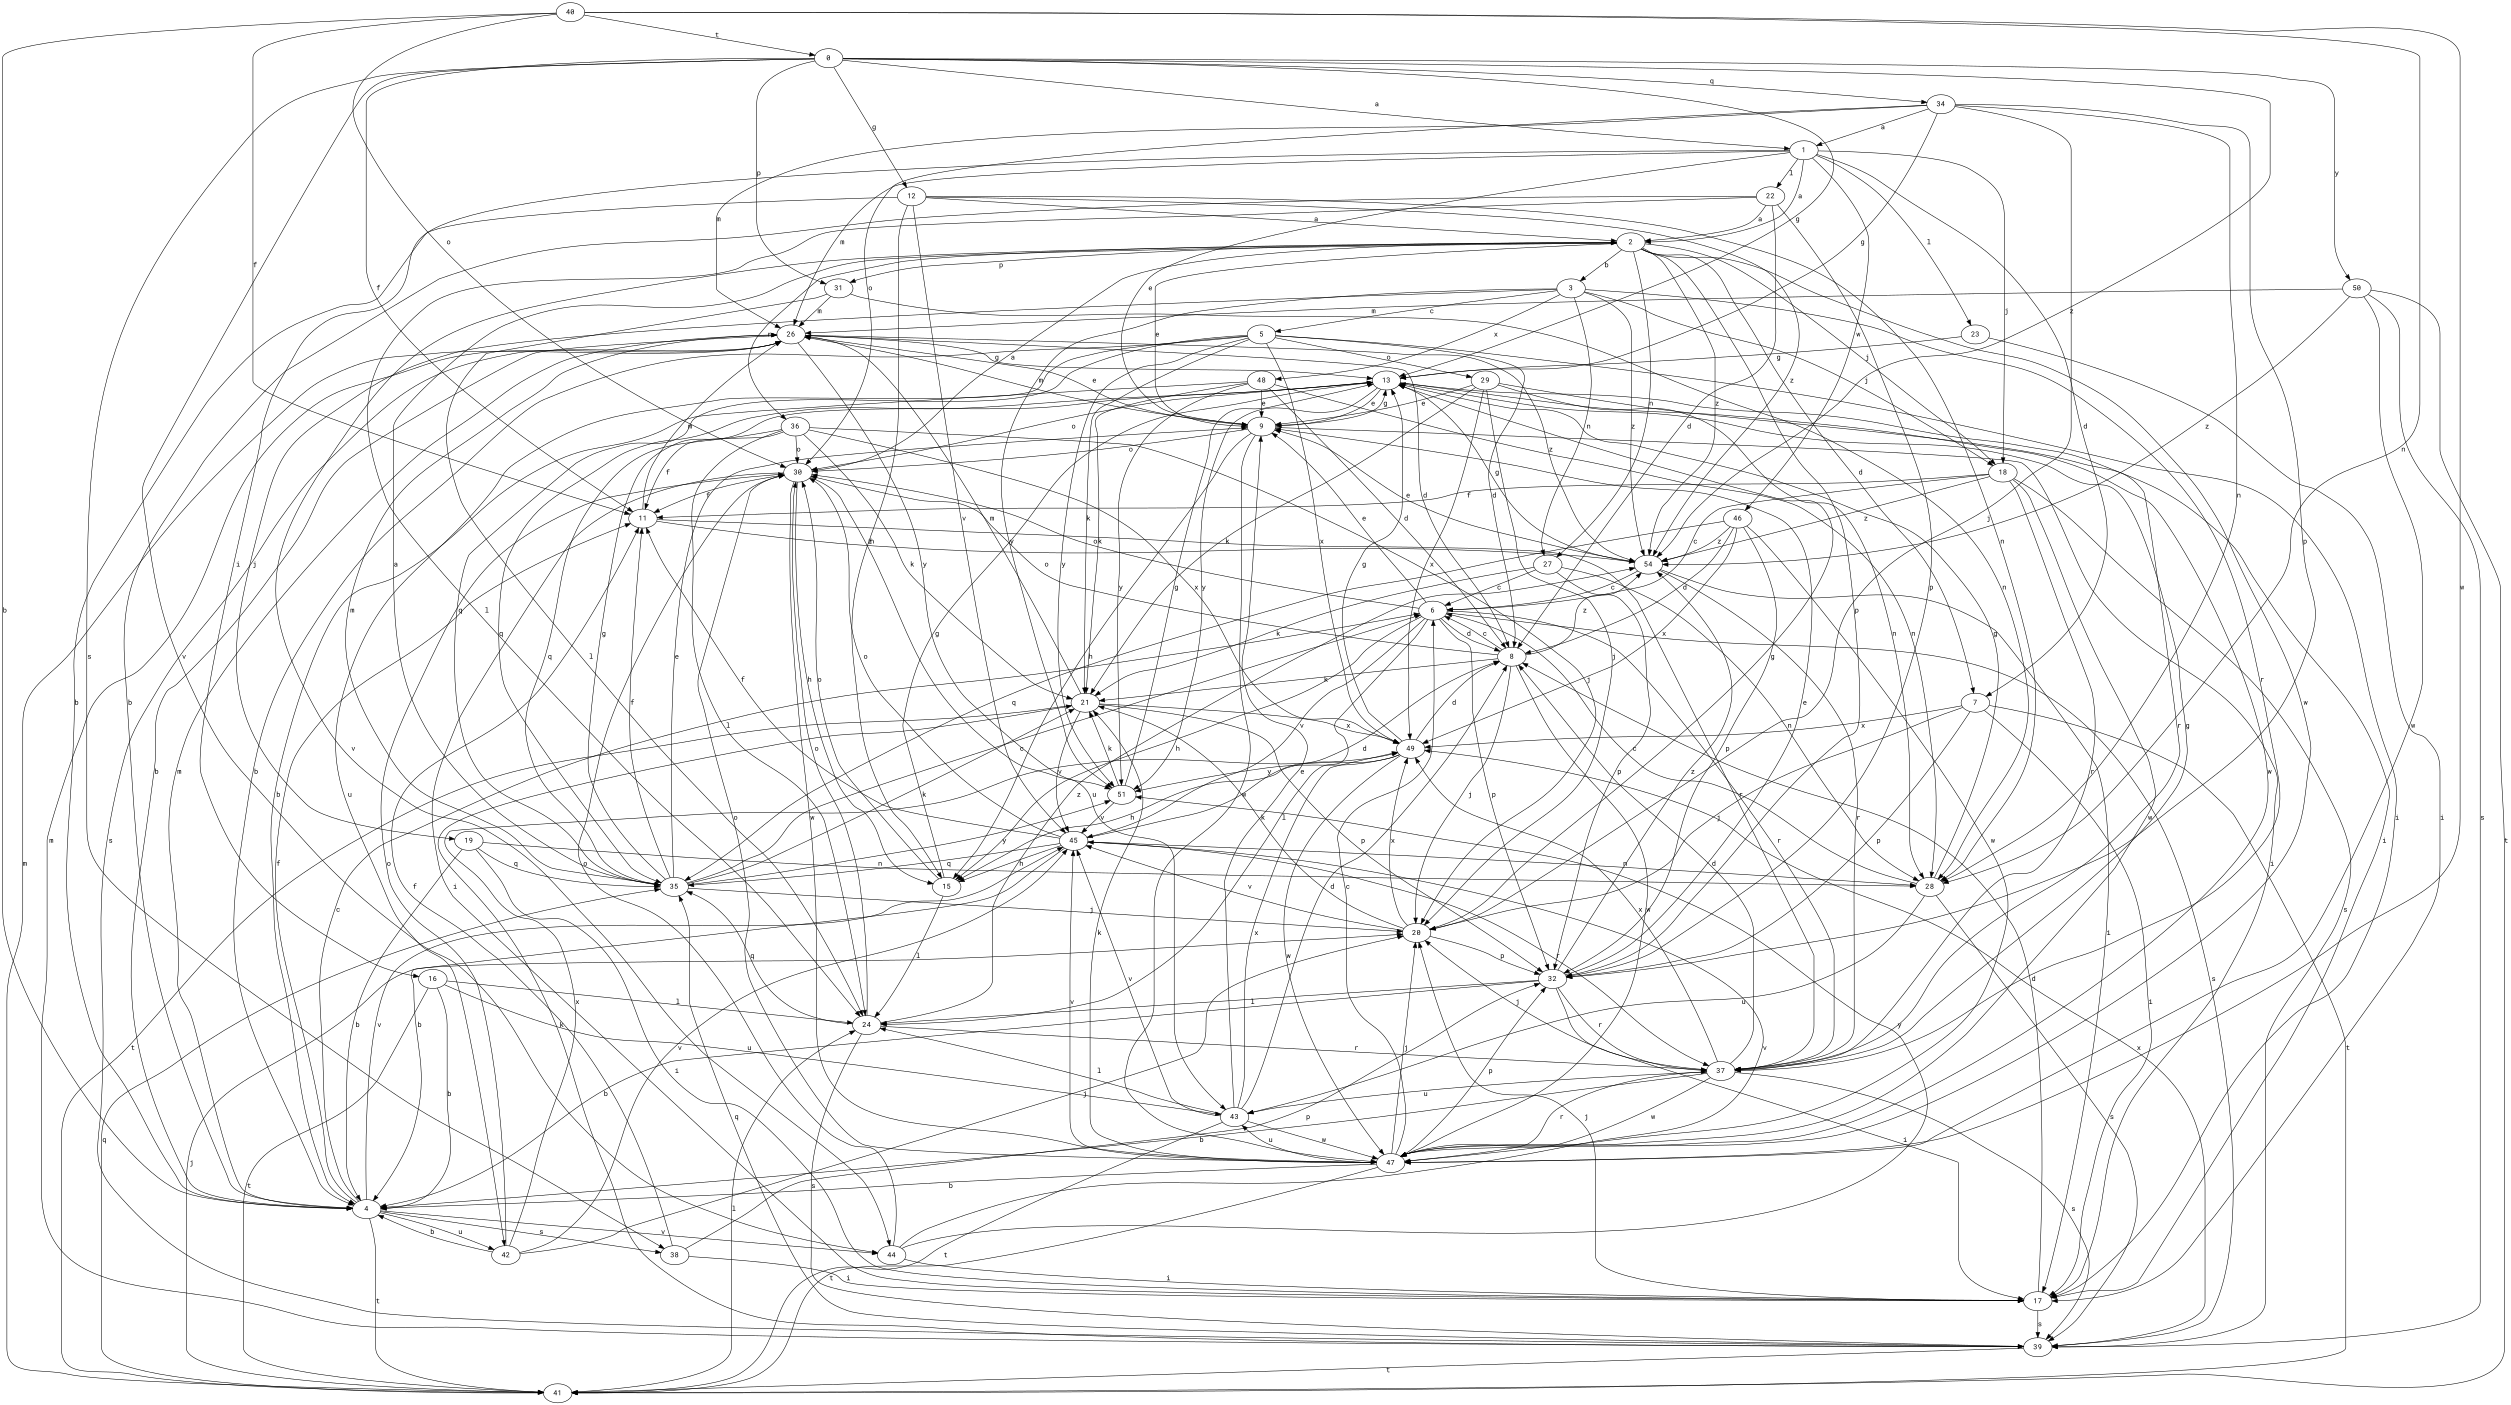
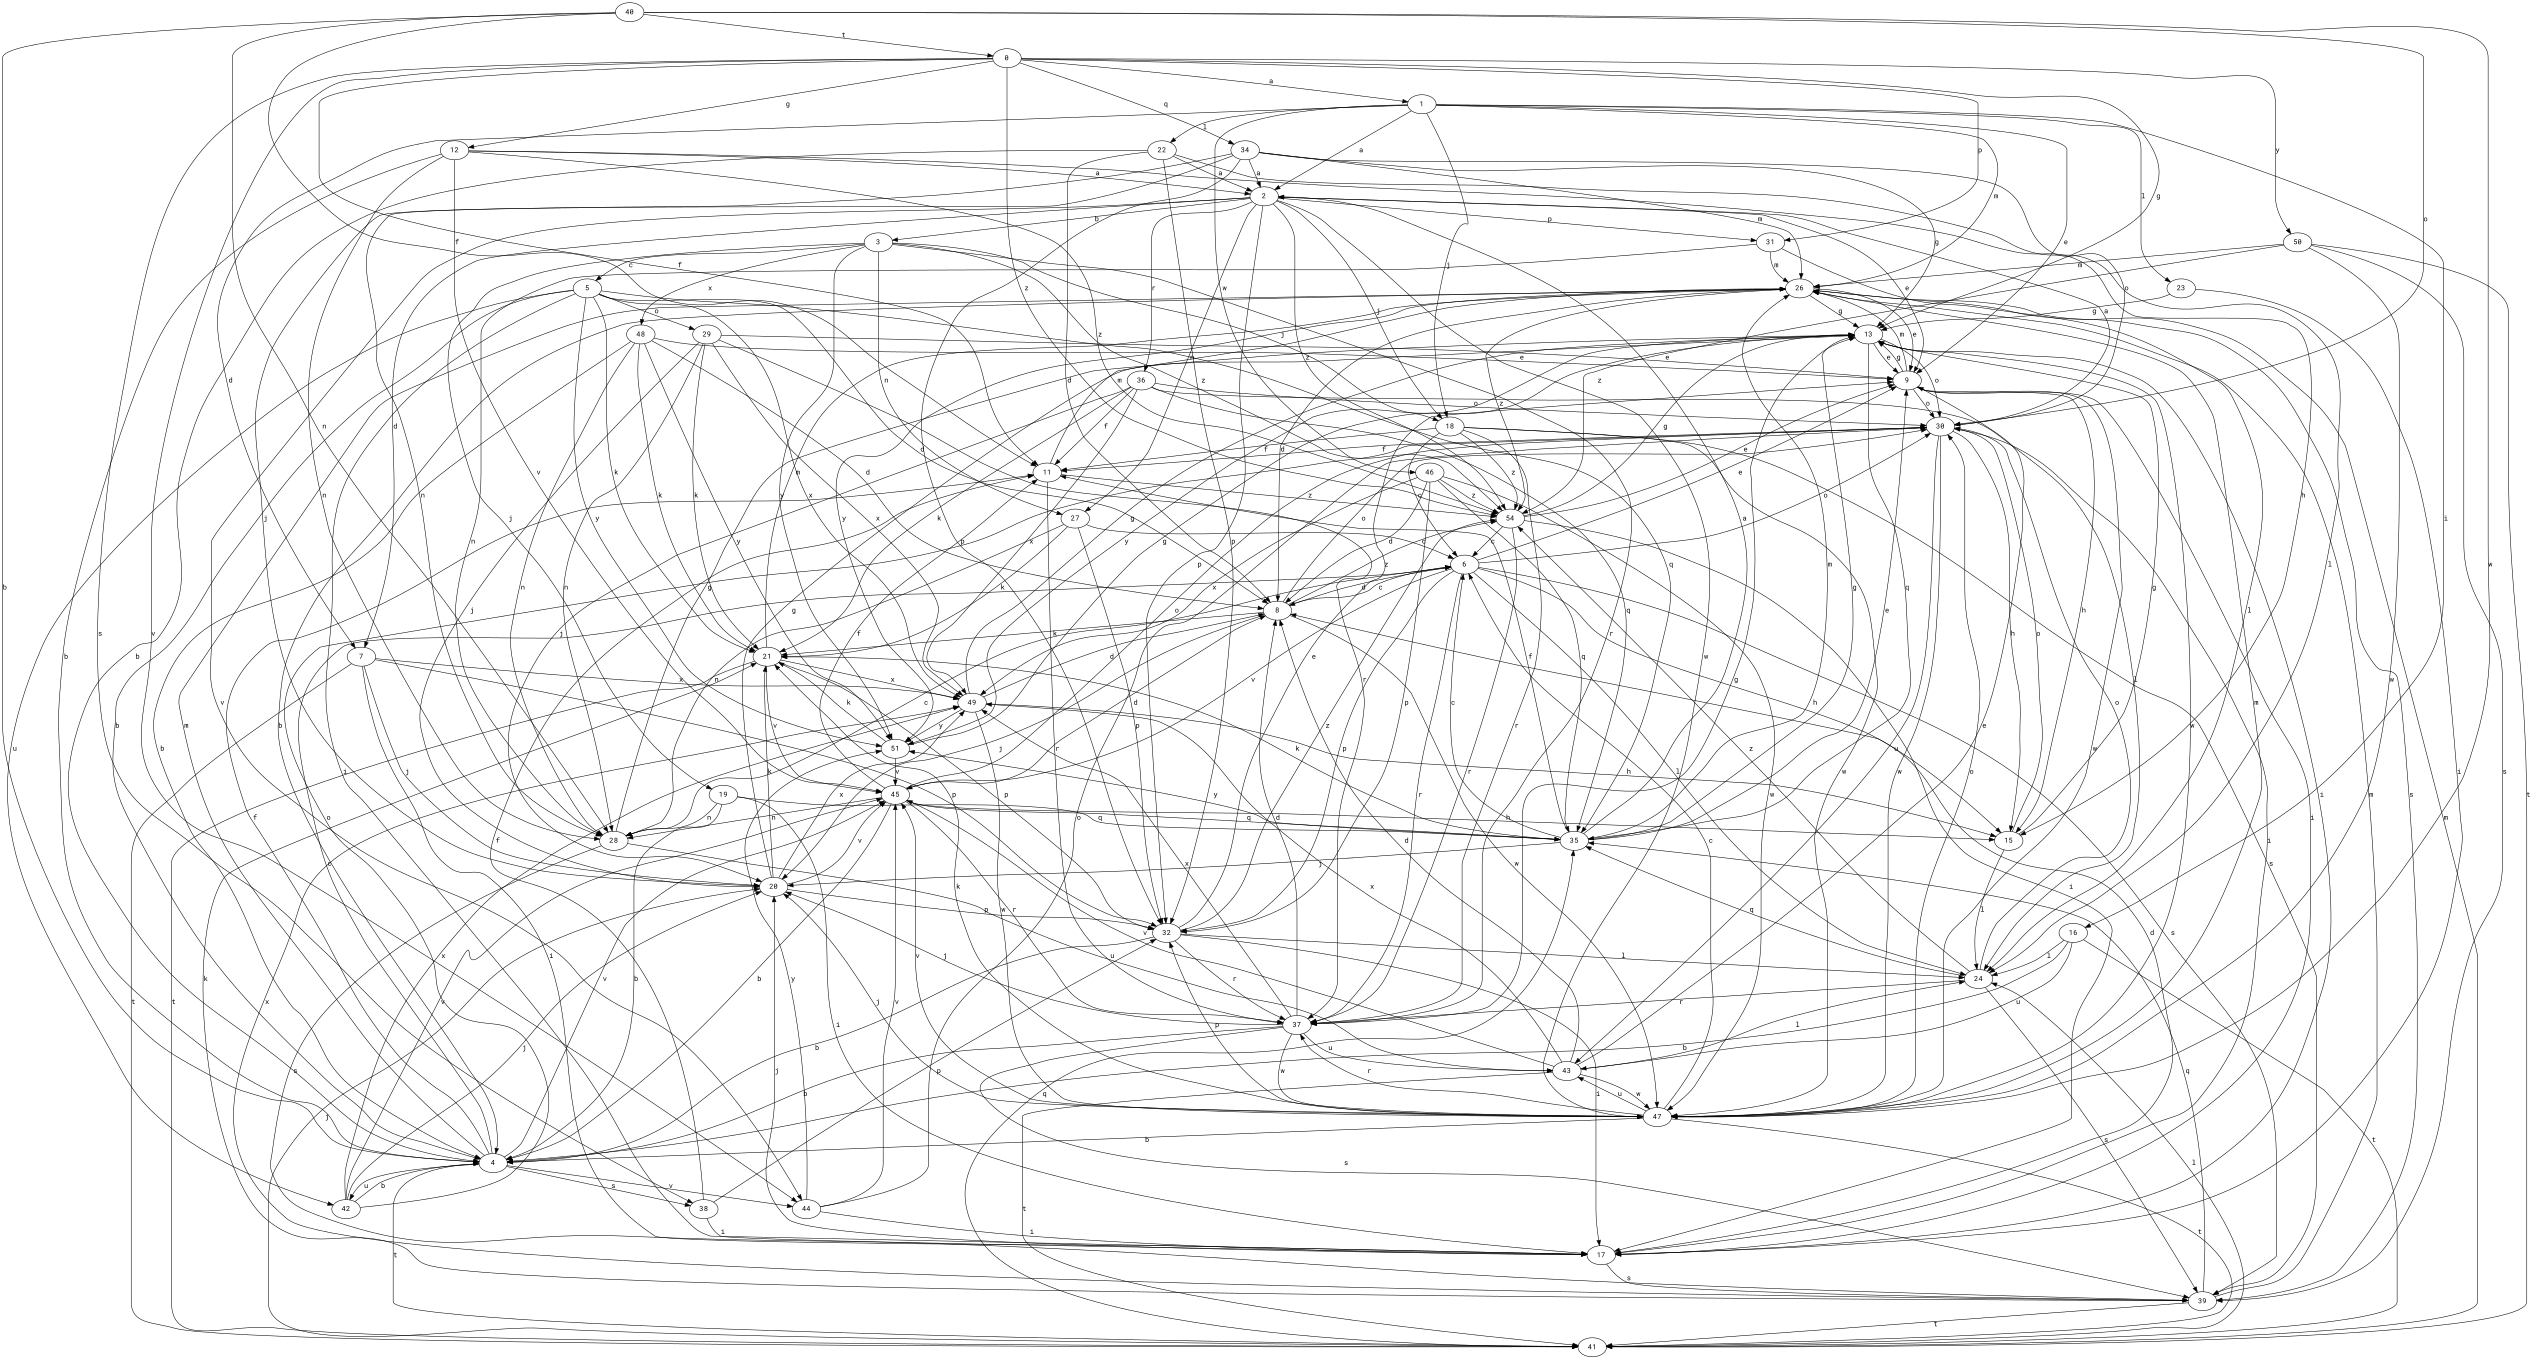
edge "34" -> "1": now "34" -> "2"
edge "47" -> "26": added, label "m"
